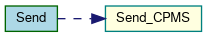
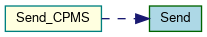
edge "Send" -> "Send_CPMS": reversed
